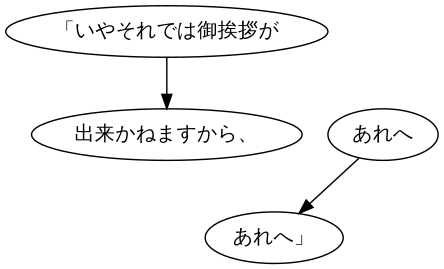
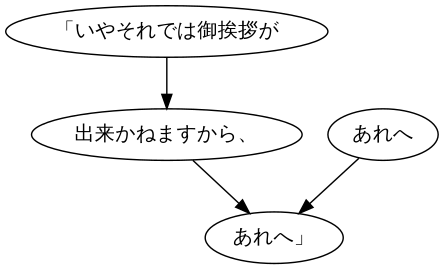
edge "出来かねますから、" -> "あれへ」": added
